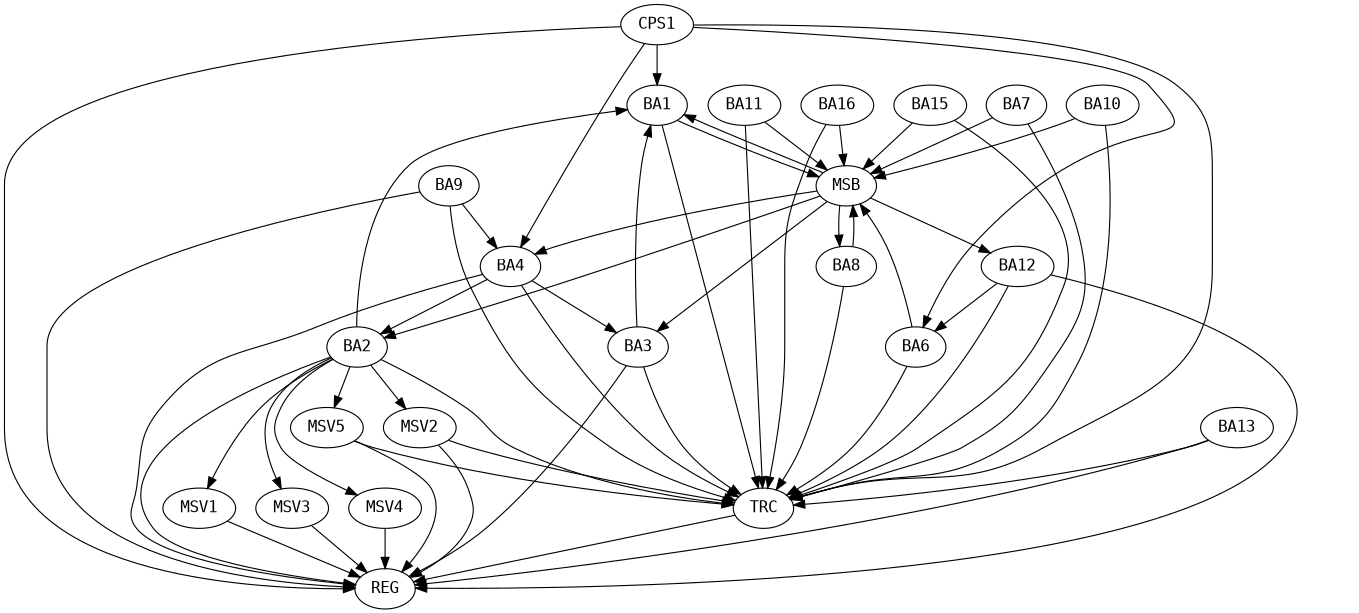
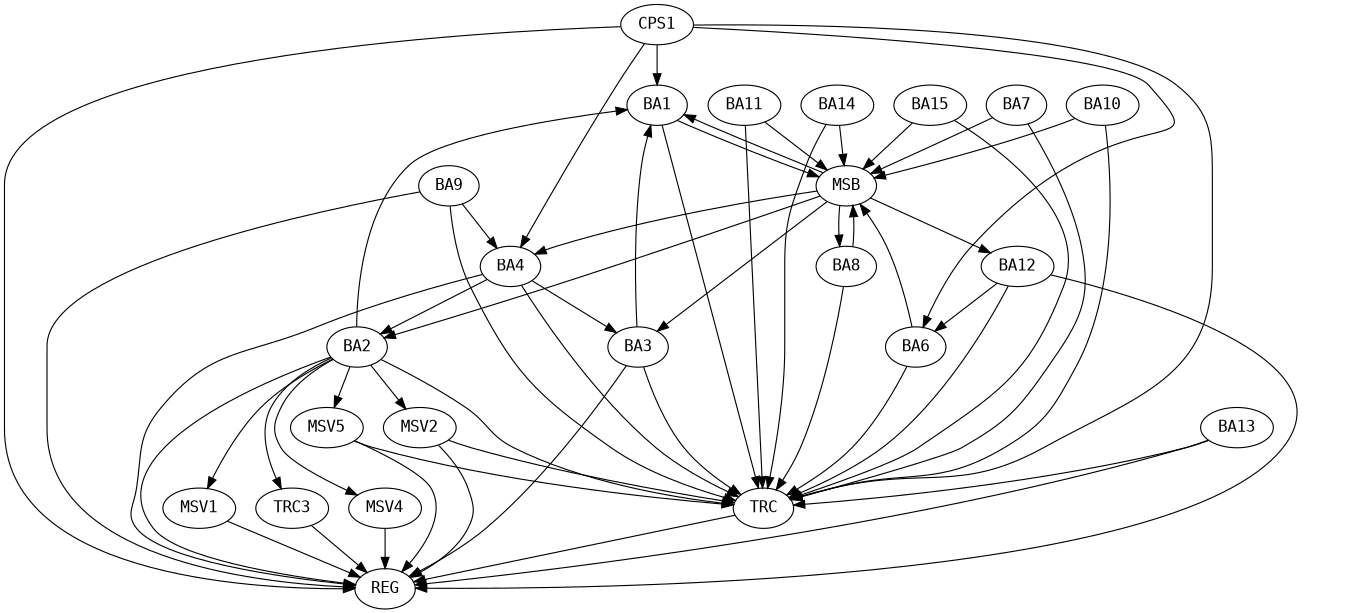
node "BA16": label "BA16" -> "BA14"
node "MSV3": label "MSV3" -> "TRC3"
